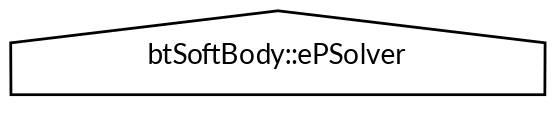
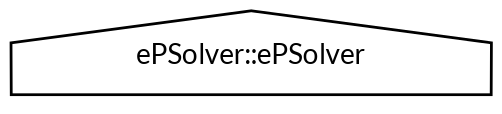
node "btSoftBody::ePSolver": label "btSoftBody::ePSolver" -> "ePSolver::ePSolver"
